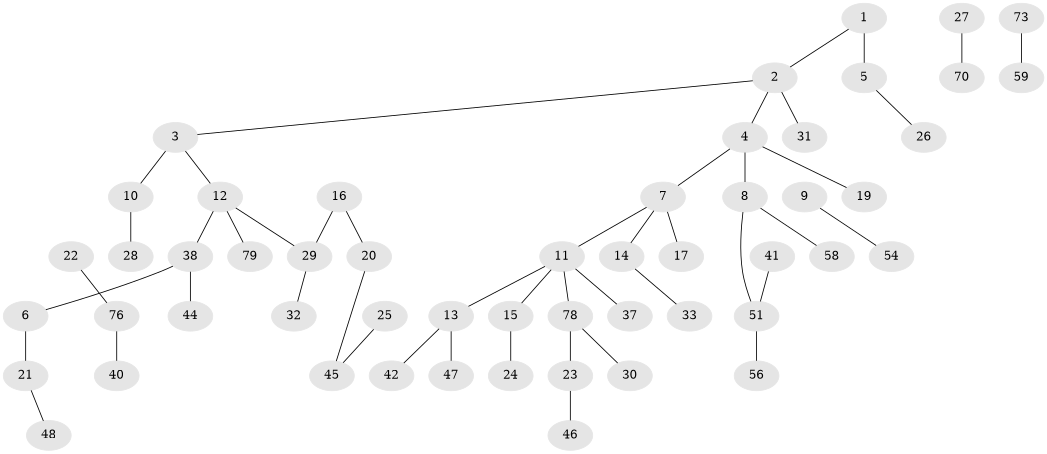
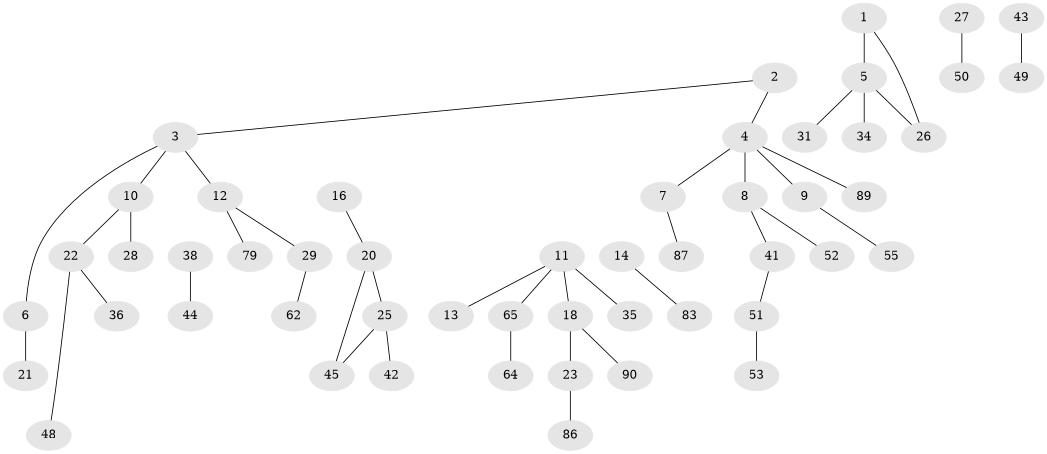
node "73": label "73" -> "43"
edge "1" -- "2": now "1" -- "26"
node "70": label "70" -> "50"
node "59": label "59" -> "49"
edge "2" -- "31": now "5" -- "31"
node "34": added
edge "4" -- "9": added
node "19": label "19" -> "89"
edge "10" -- "22": added
edge "12" -- "38": removed
edge "16" -- "29": removed
edge "7" -- "11": removed
edge "7" -- "14": removed
node "17": label "17" -> "87"
edge "8" -- "51": now "8" -- "41"
node "58": label "58" -> "52"
node "54": label "54" -> "55"
edge "20" -- "25": added
edge "38" -- "6": now "3" -- "6"
node "76": label "76" -> "36"
node "32": label "32" -> "62"
node "15": label "15" -> "65"
node "78": label "78" -> "18"
node "37": label "37" -> "35"
node "33": label "33" -> "83"
edge "13" -- "42": now "25" -- "42"
node "40": removed
node "47": removed
node "24": label "24" -> "64"
node "30": label "30" -> "90"
node "56": label "56" -> "53"
edge "21" -- "48": now "22" -- "48"
node "46": label "46" -> "86"
